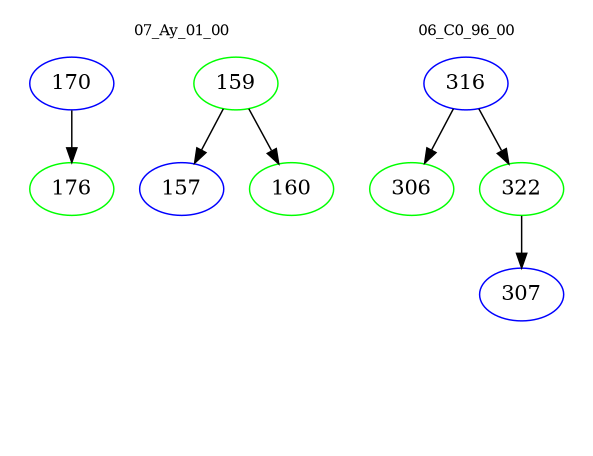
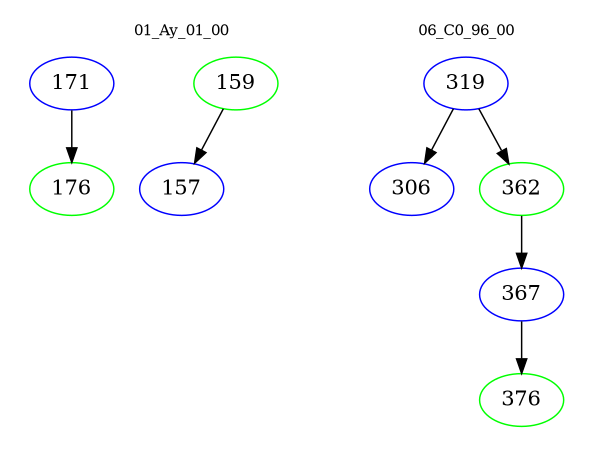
cluster "07_Ay_01_00": label "07_Ay_01_00" -> "01_Ay_01_00"
node "170": label "170" -> "171"
node "316": label "316" -> "319"
node "160": removed
node "306": color green -> blue
node "322": label "322" -> "362"
node "307": label "307" -> "367"
node "376": added
